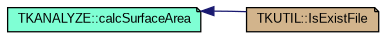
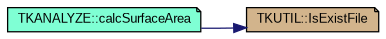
edge "TKUTIL::IsExistFile" -> "TKANALYZE::calcSurfaceArea": reversed
